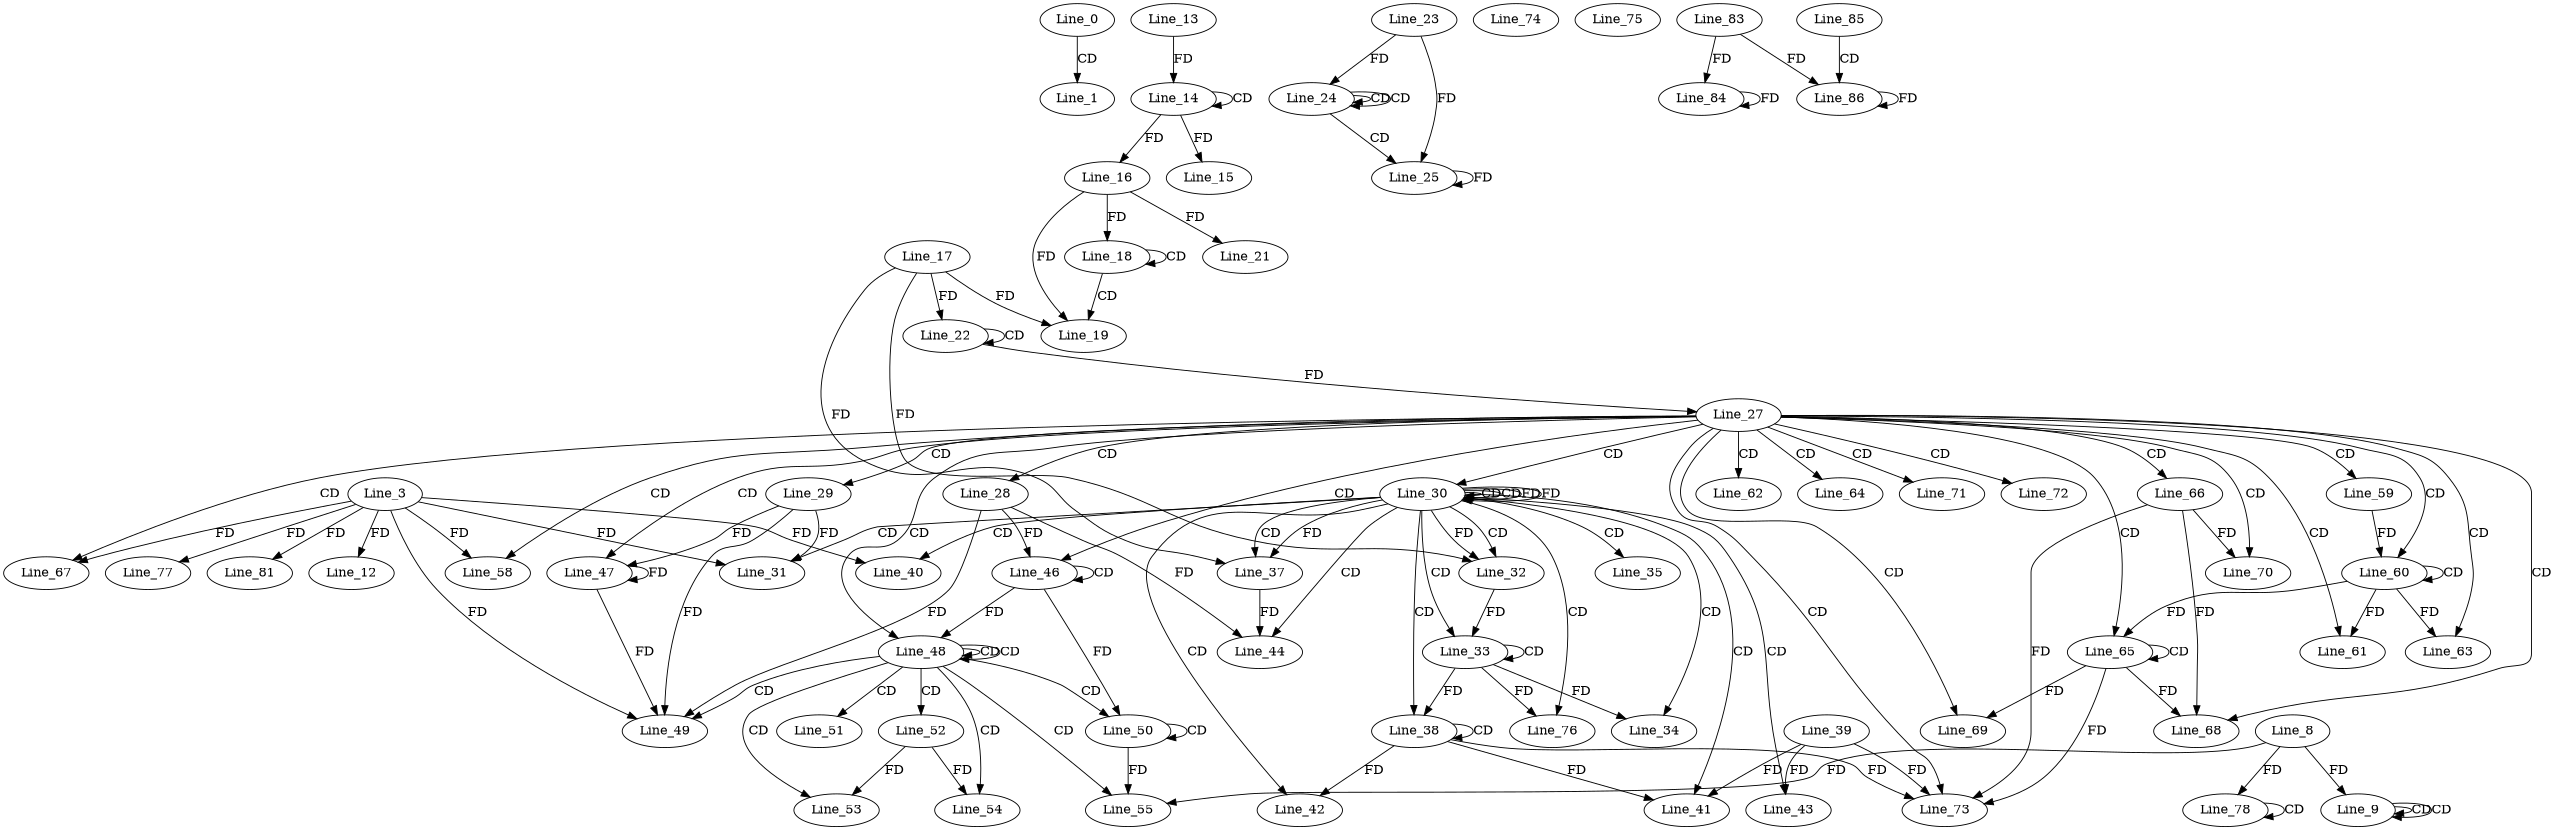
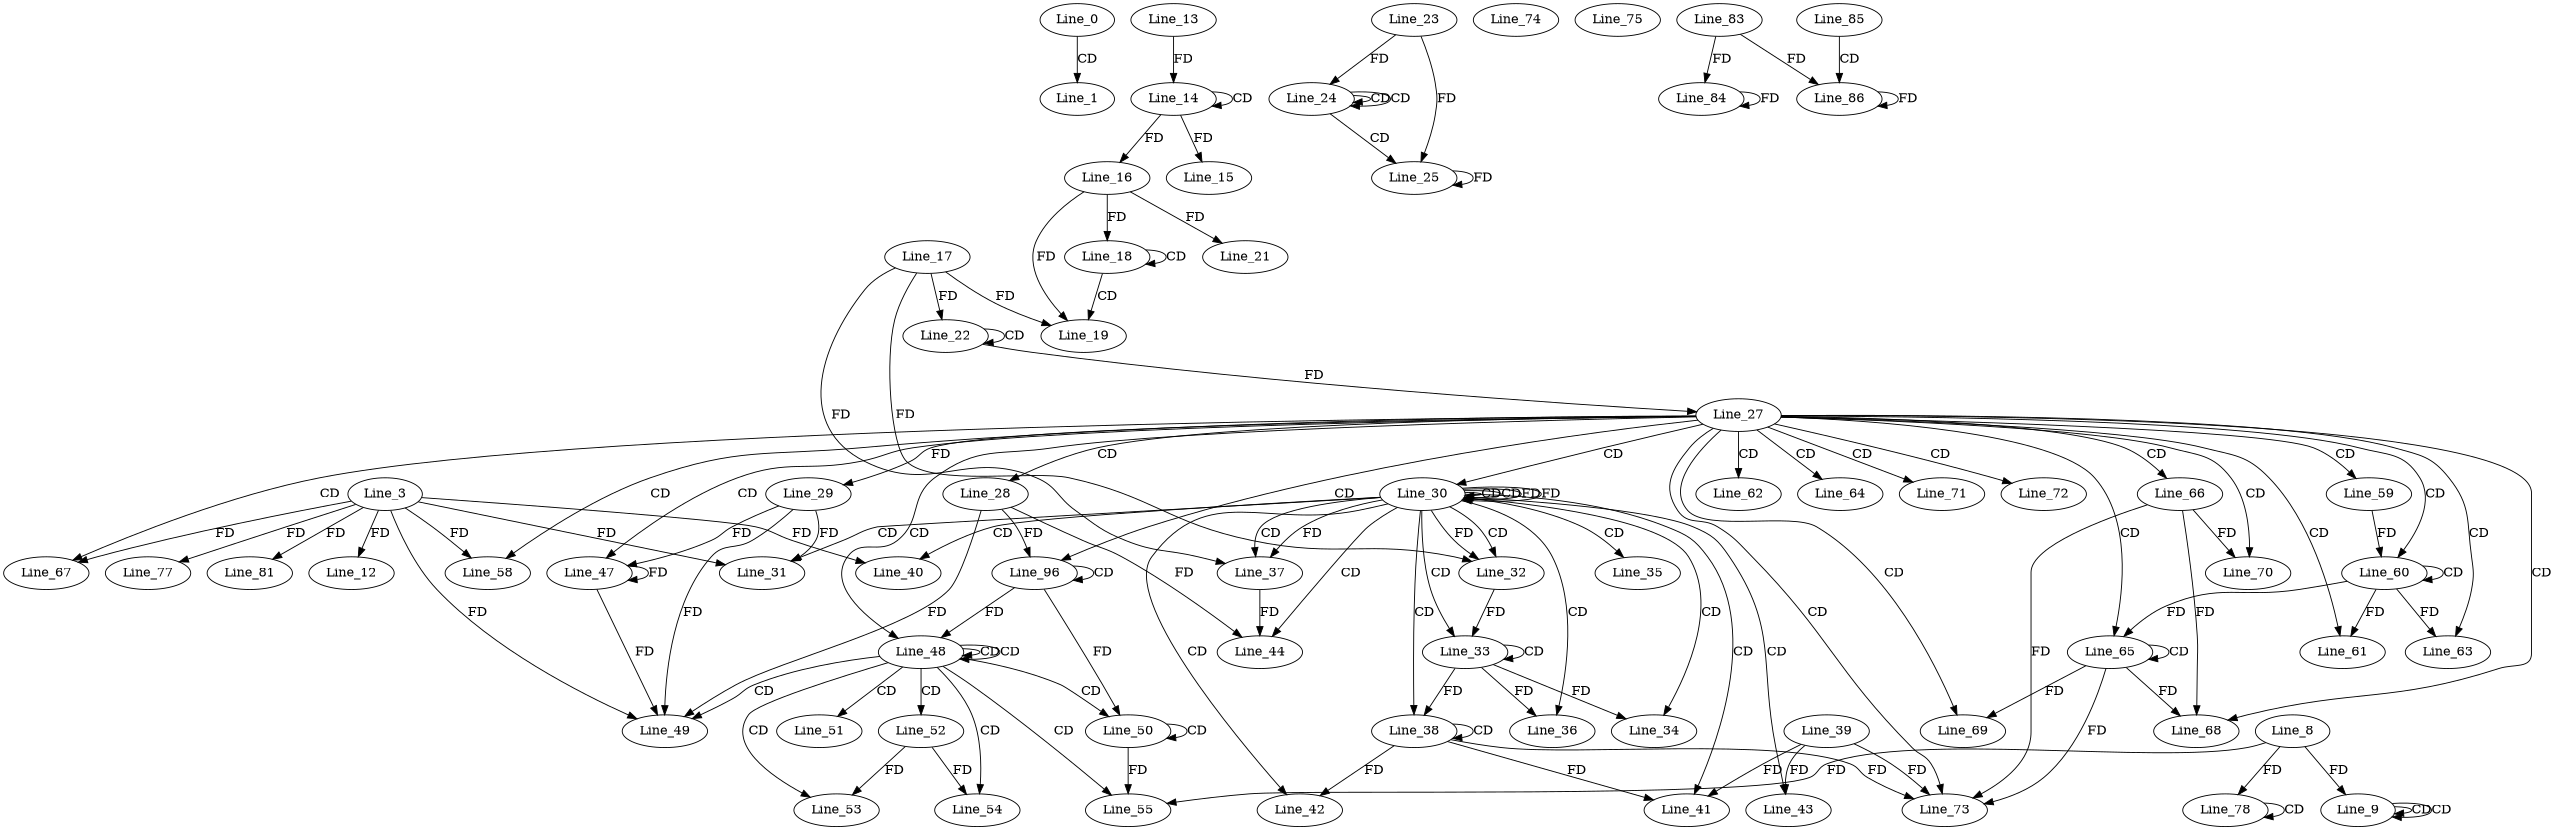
edge "Line_27" -> "Line_29": label "CD" -> "FD"
node "Line_46": label "Line_46" -> "Line_96"
node "Line_76": label "Line_76" -> "Line_36"
